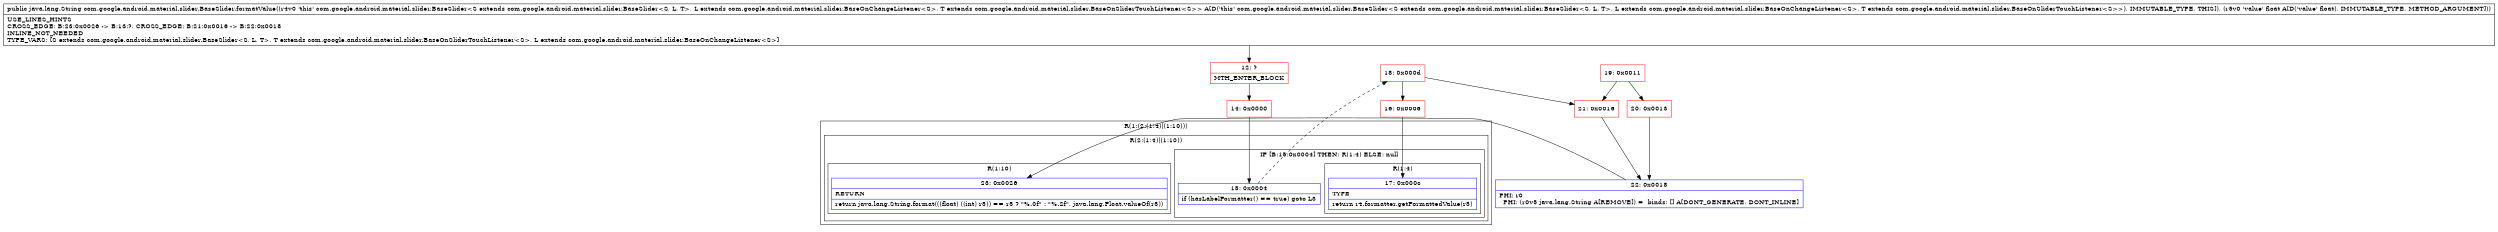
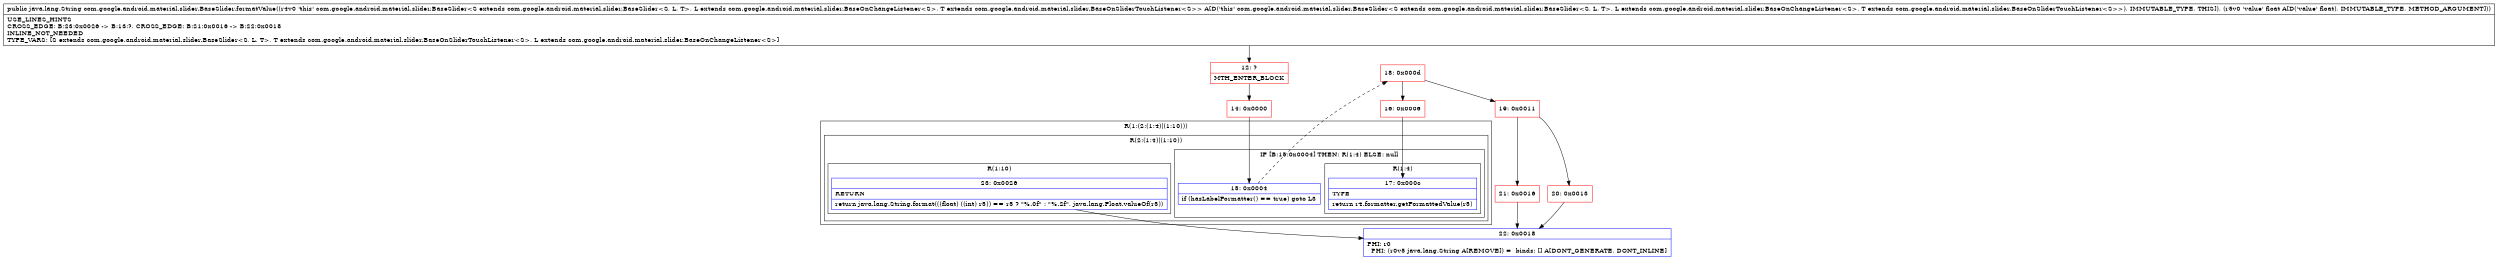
edge "18: 0x000d" -> "21: 0x0016": now "18: 0x000d" -> "19: 0x0011"
edge "22: 0x0018" -> "23: 0x0026": reversed
